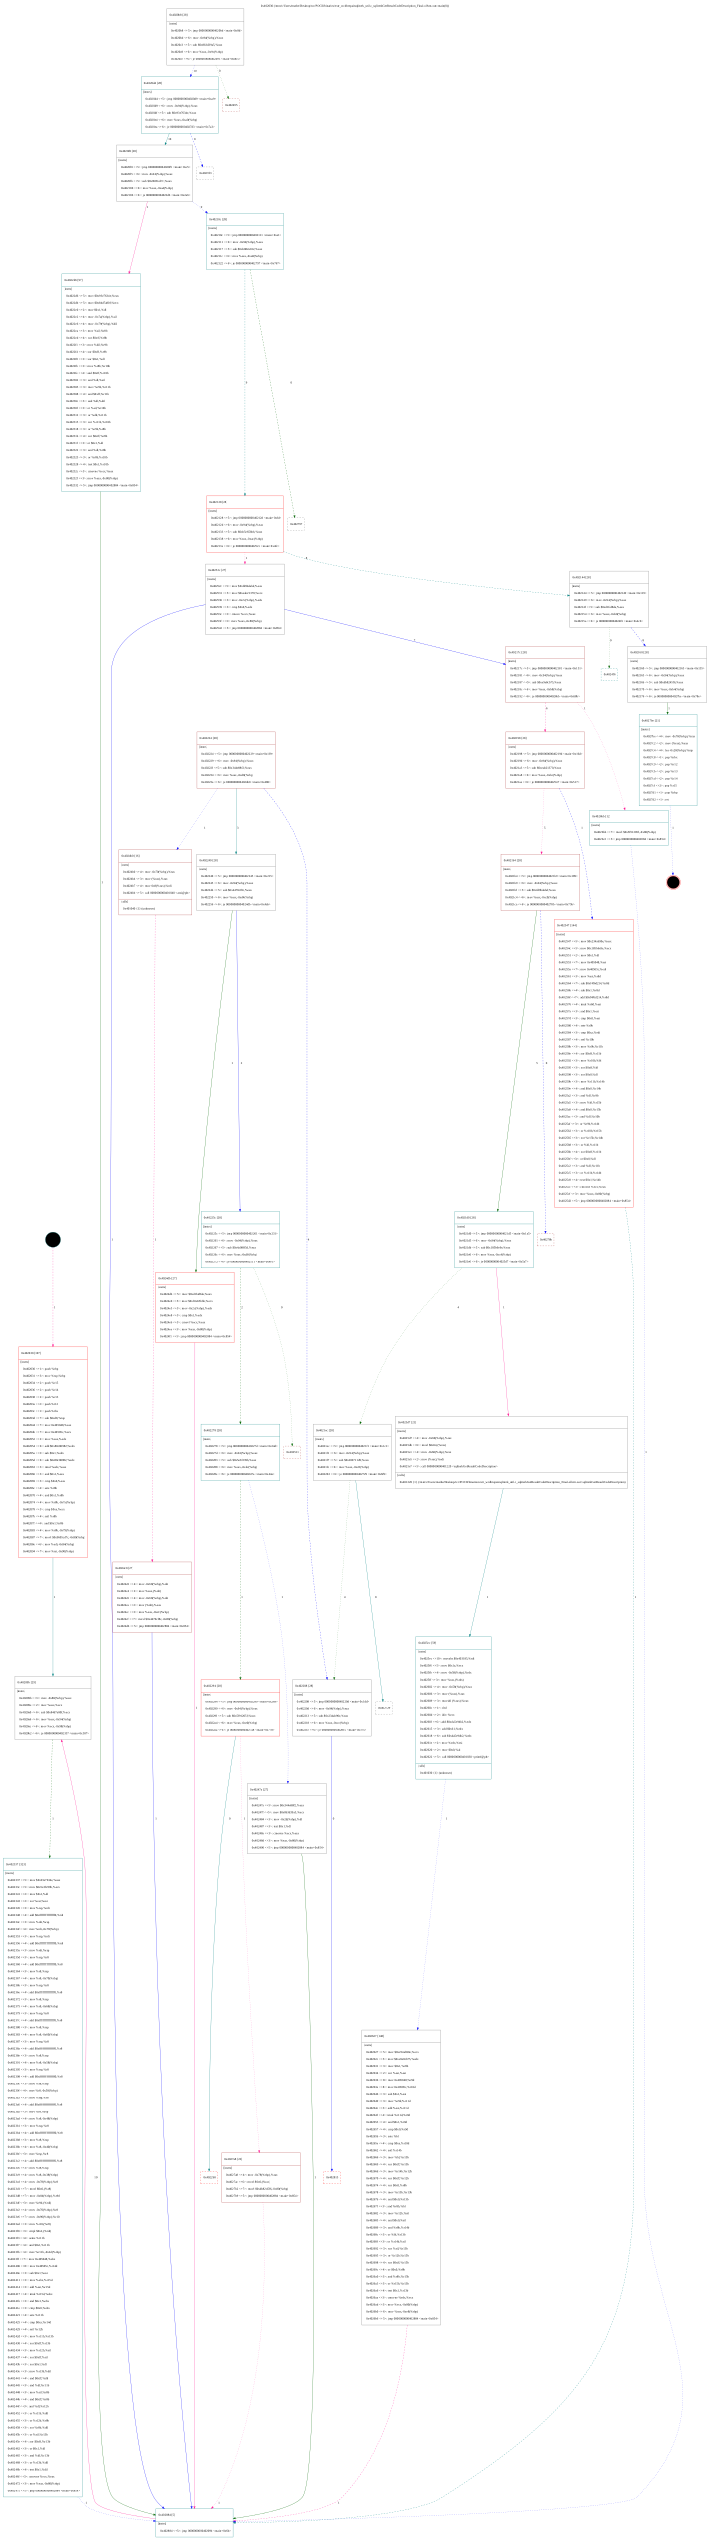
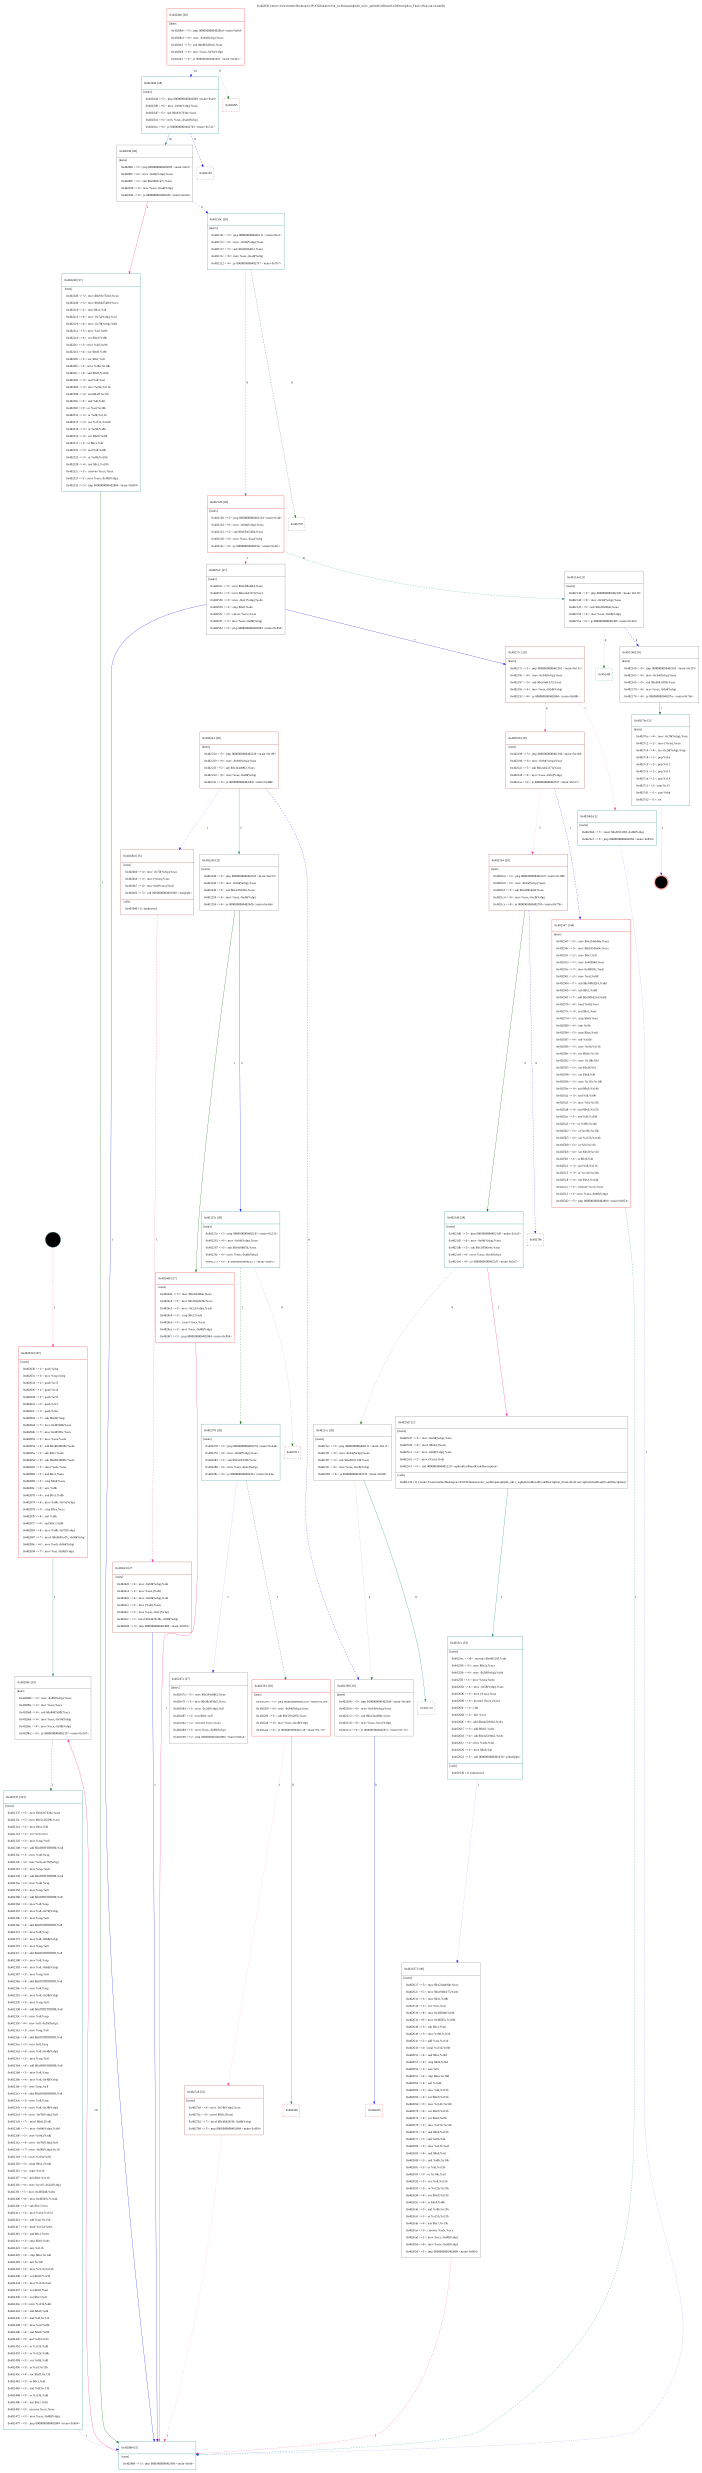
node "0x4020b8 [28]": color gray40 -> red
edge "0x40247a [27]" -> "0x402884 [5]": removed, label "1"
